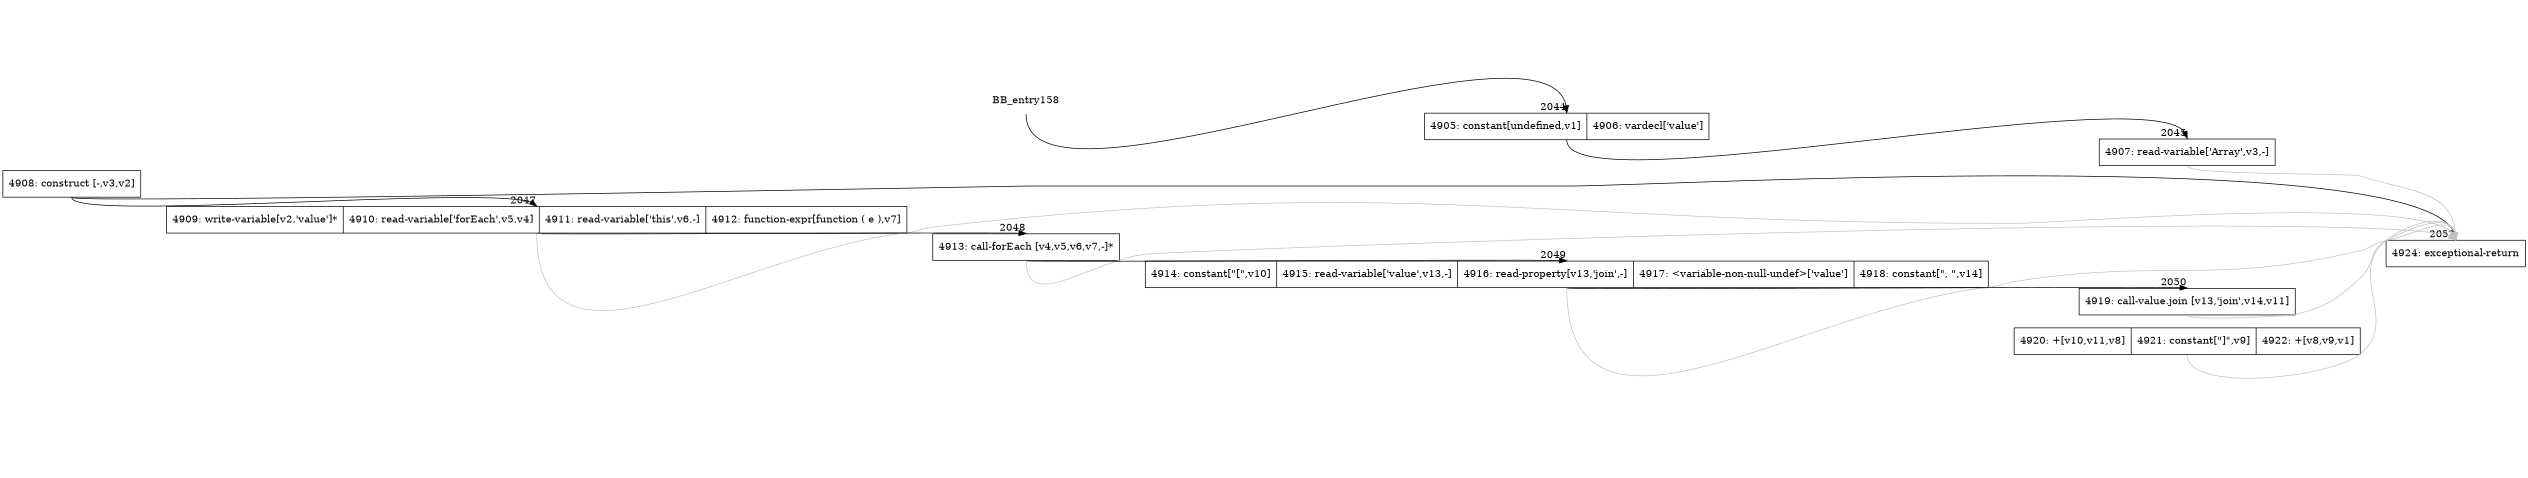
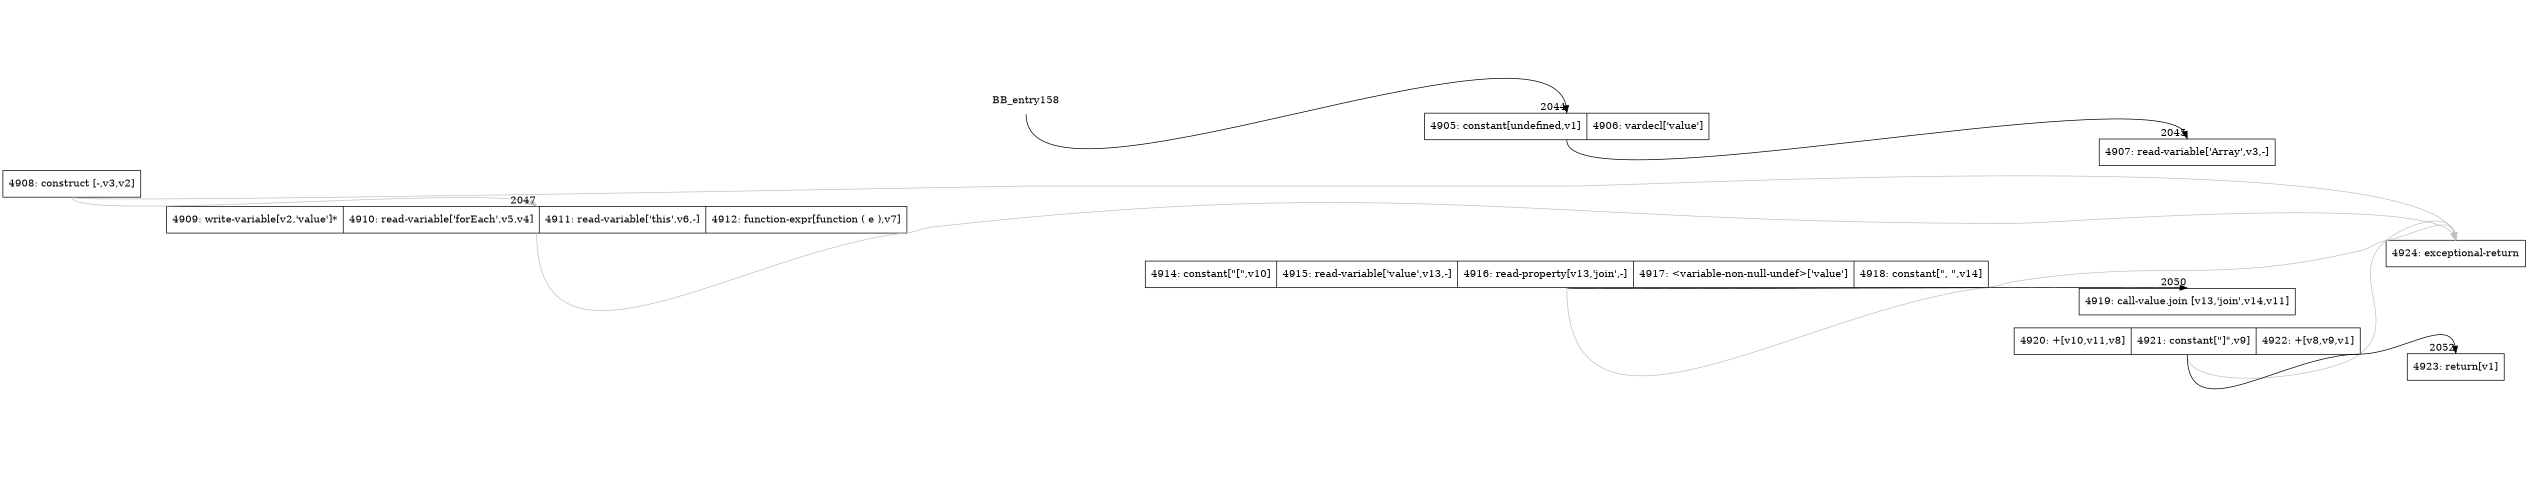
edge "4907: read-variable['Array',v3,-]" -> "4924: exceptional-return": removed
edge "4908: construct [-,v3,v2]" -> "4924: exceptional-return": color black -> gray
edge "4908: construct [-,v3,v2]" -> "4909: write-variable[v2,'value']*": color black -> gray
node "4913: call-forEach [v4,v5,v6,v7,-]*": removed
edge "4919: call-value.join [v13,'join',v14,v11]" -> "4924: exceptional-return": removed
node "4923: return[v1]": added
